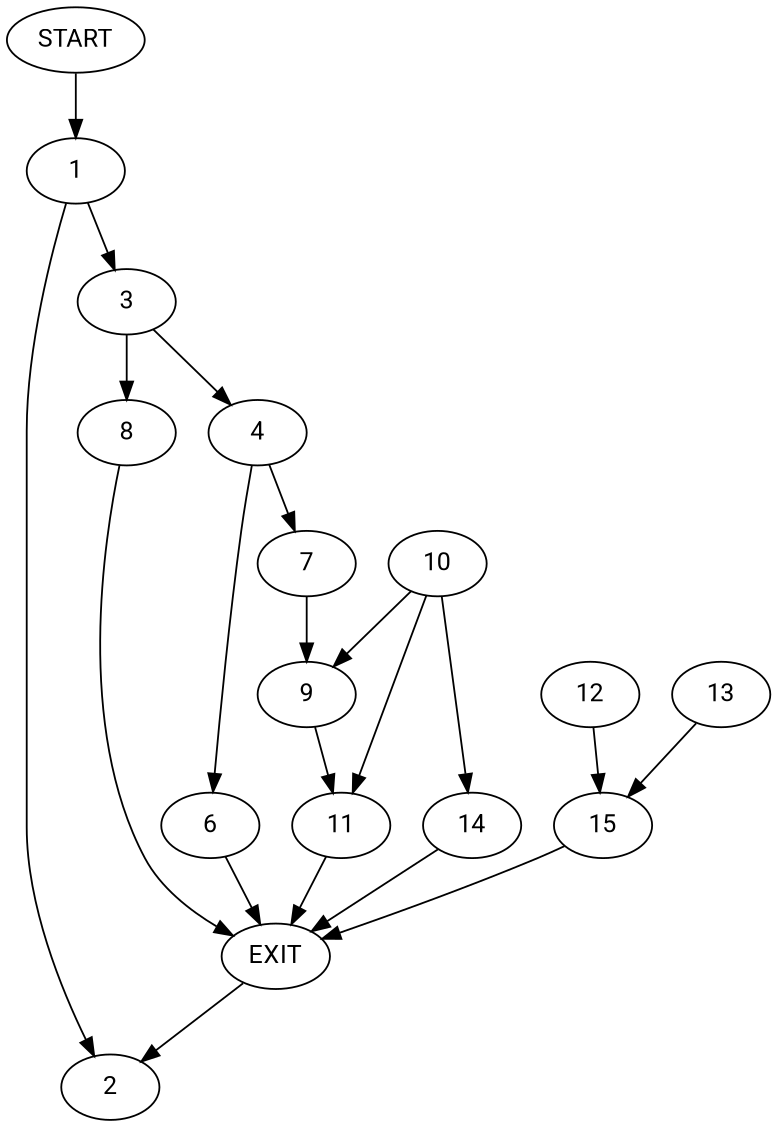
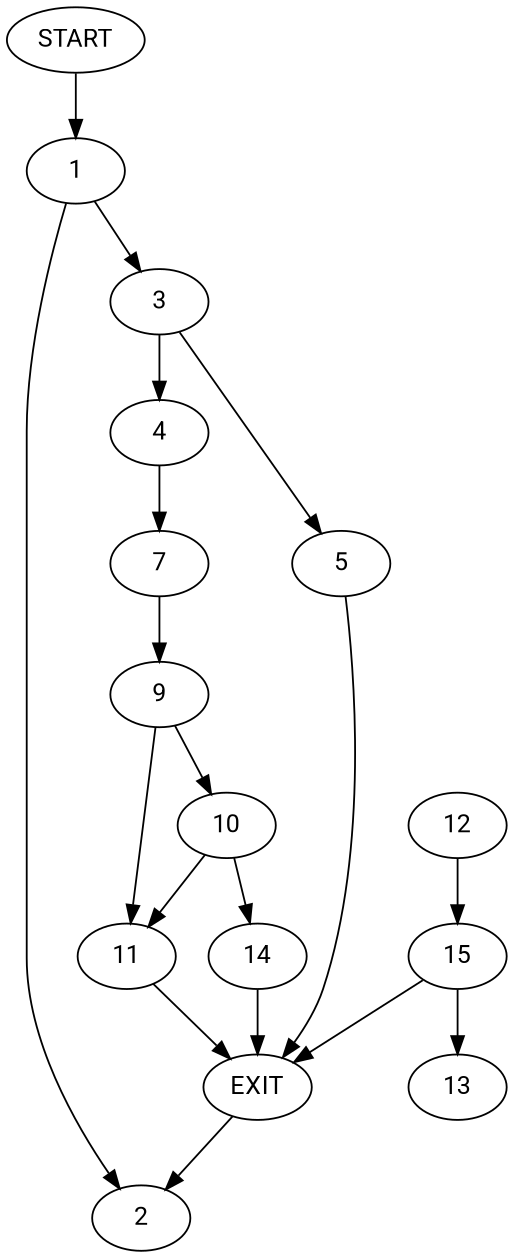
node "8": label "8" -> "5"
edge "10" -> "9": reversed
edge "13" -> "15": reversed
node "6": removed
